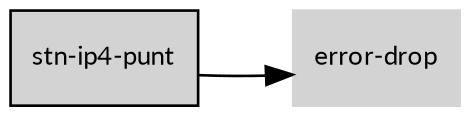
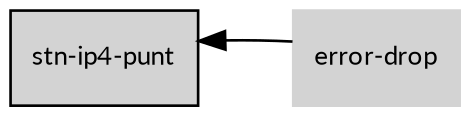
edge "stn-ip4-punt" -> "error-drop": reversed
